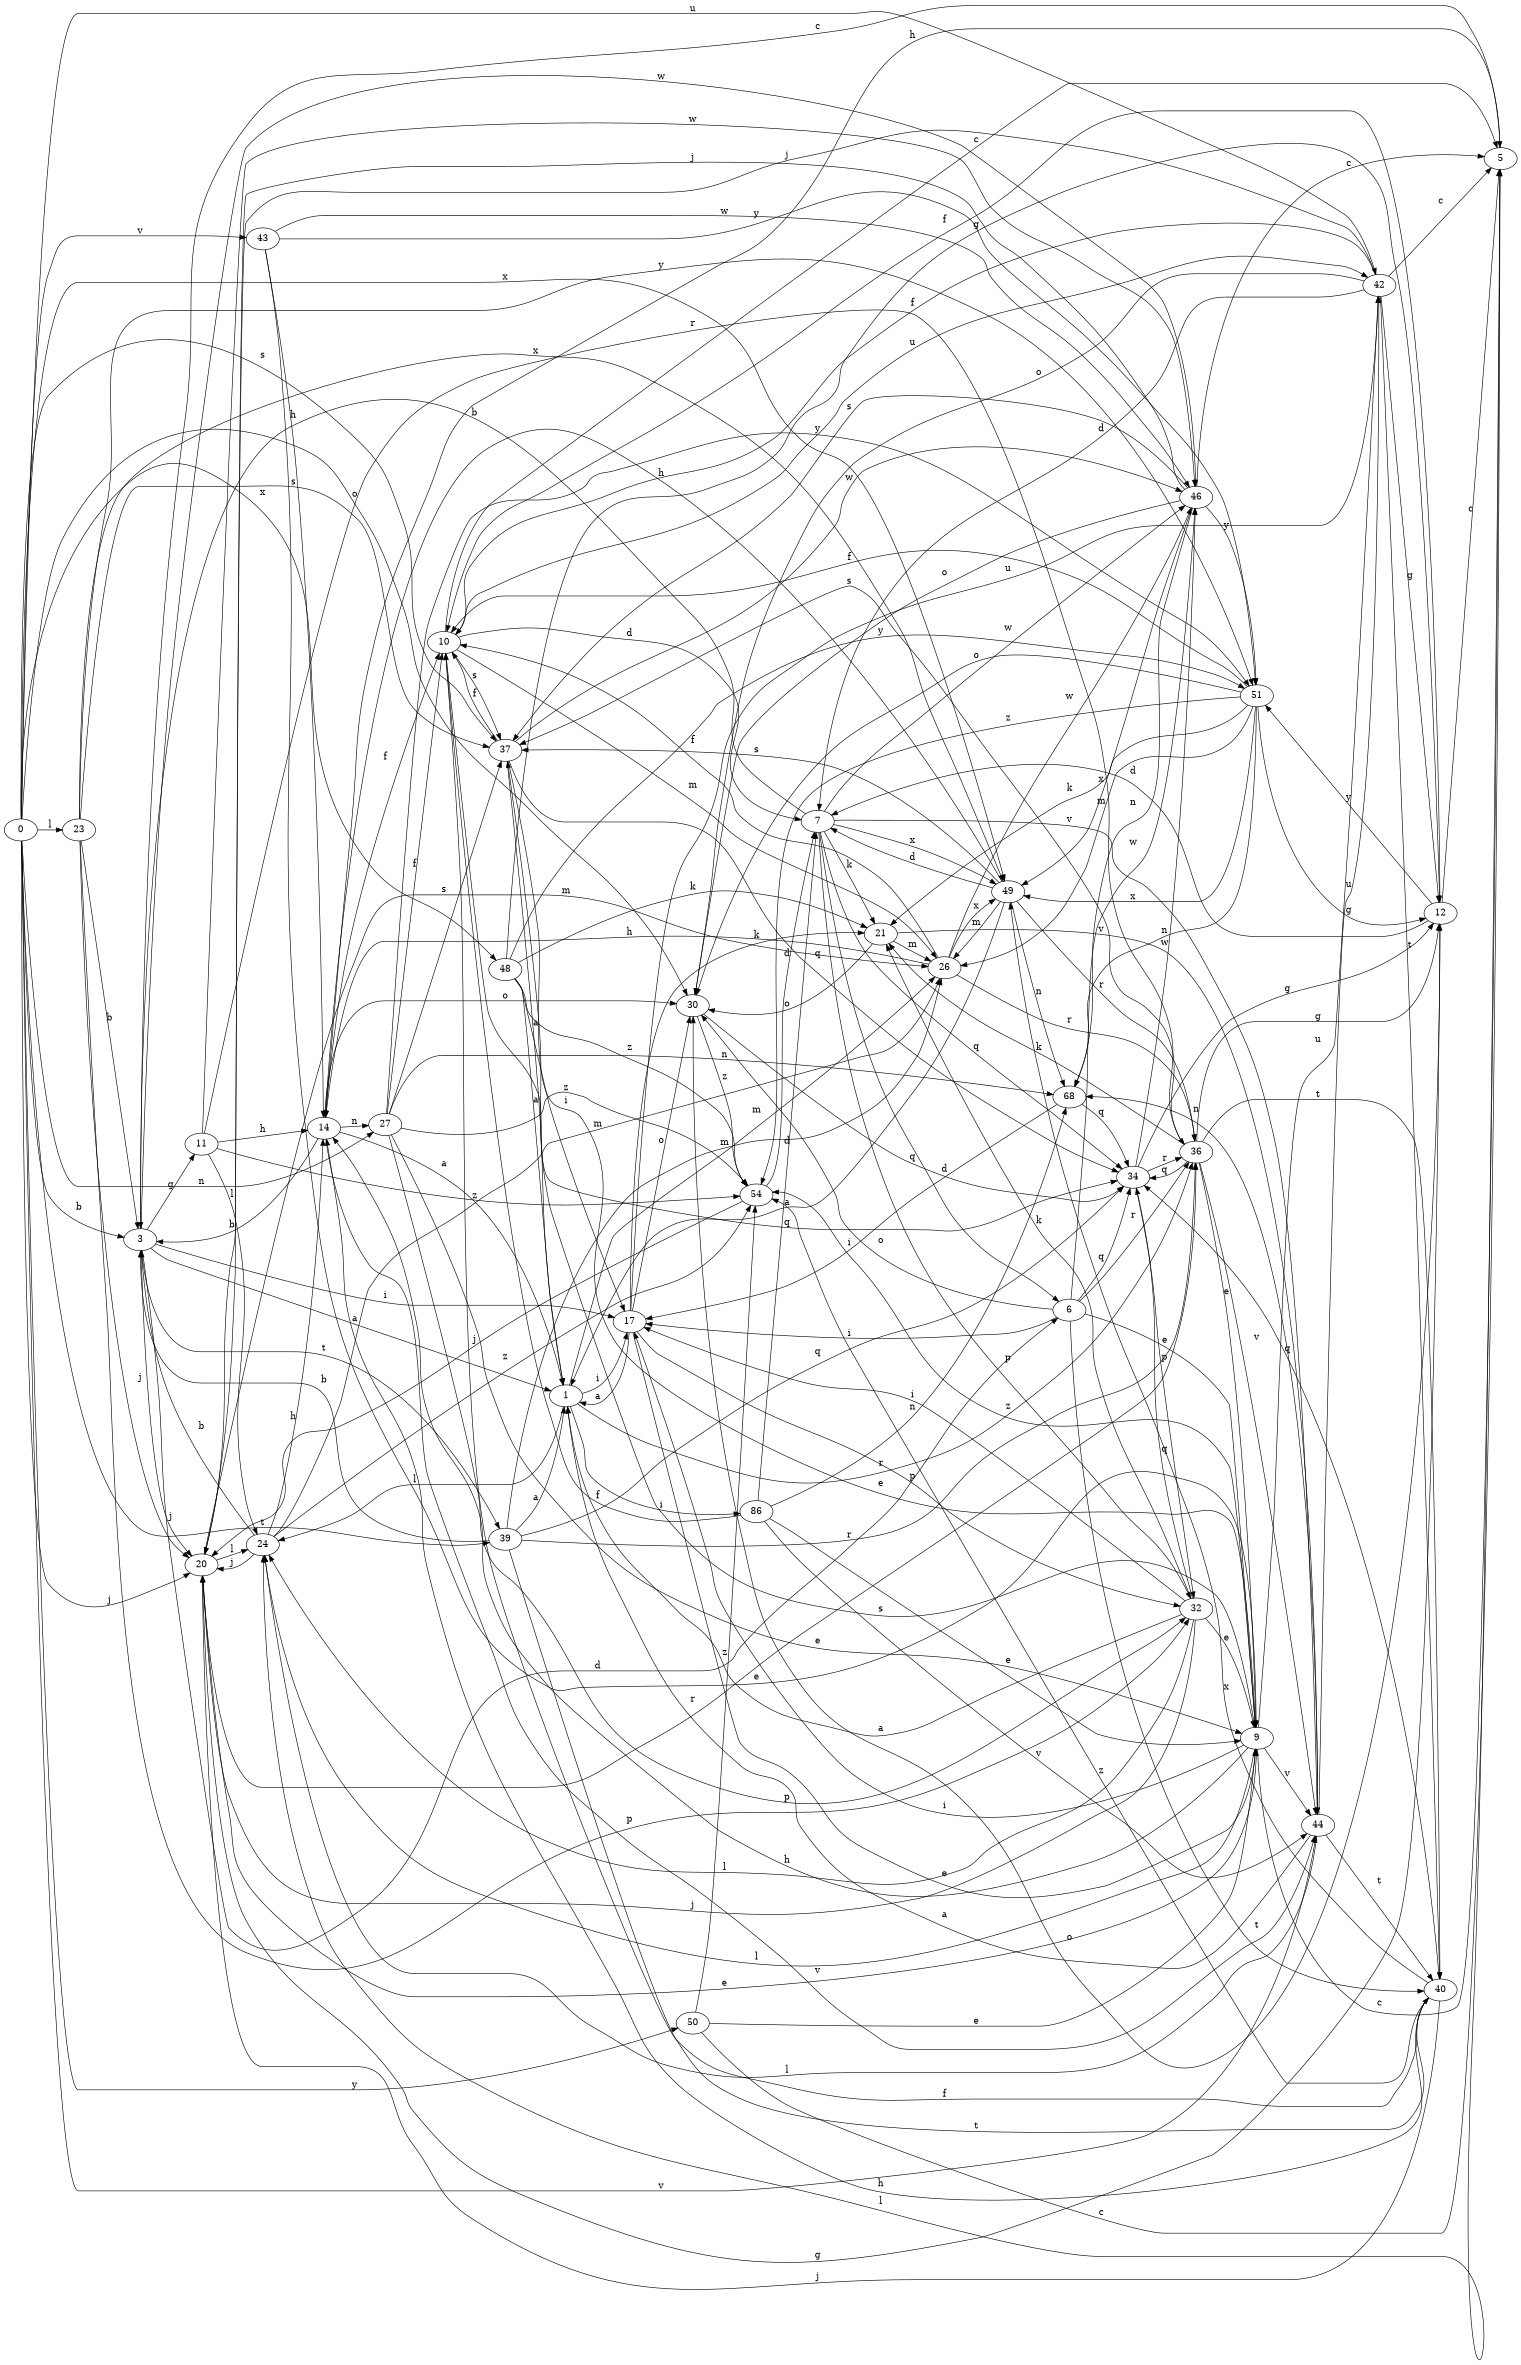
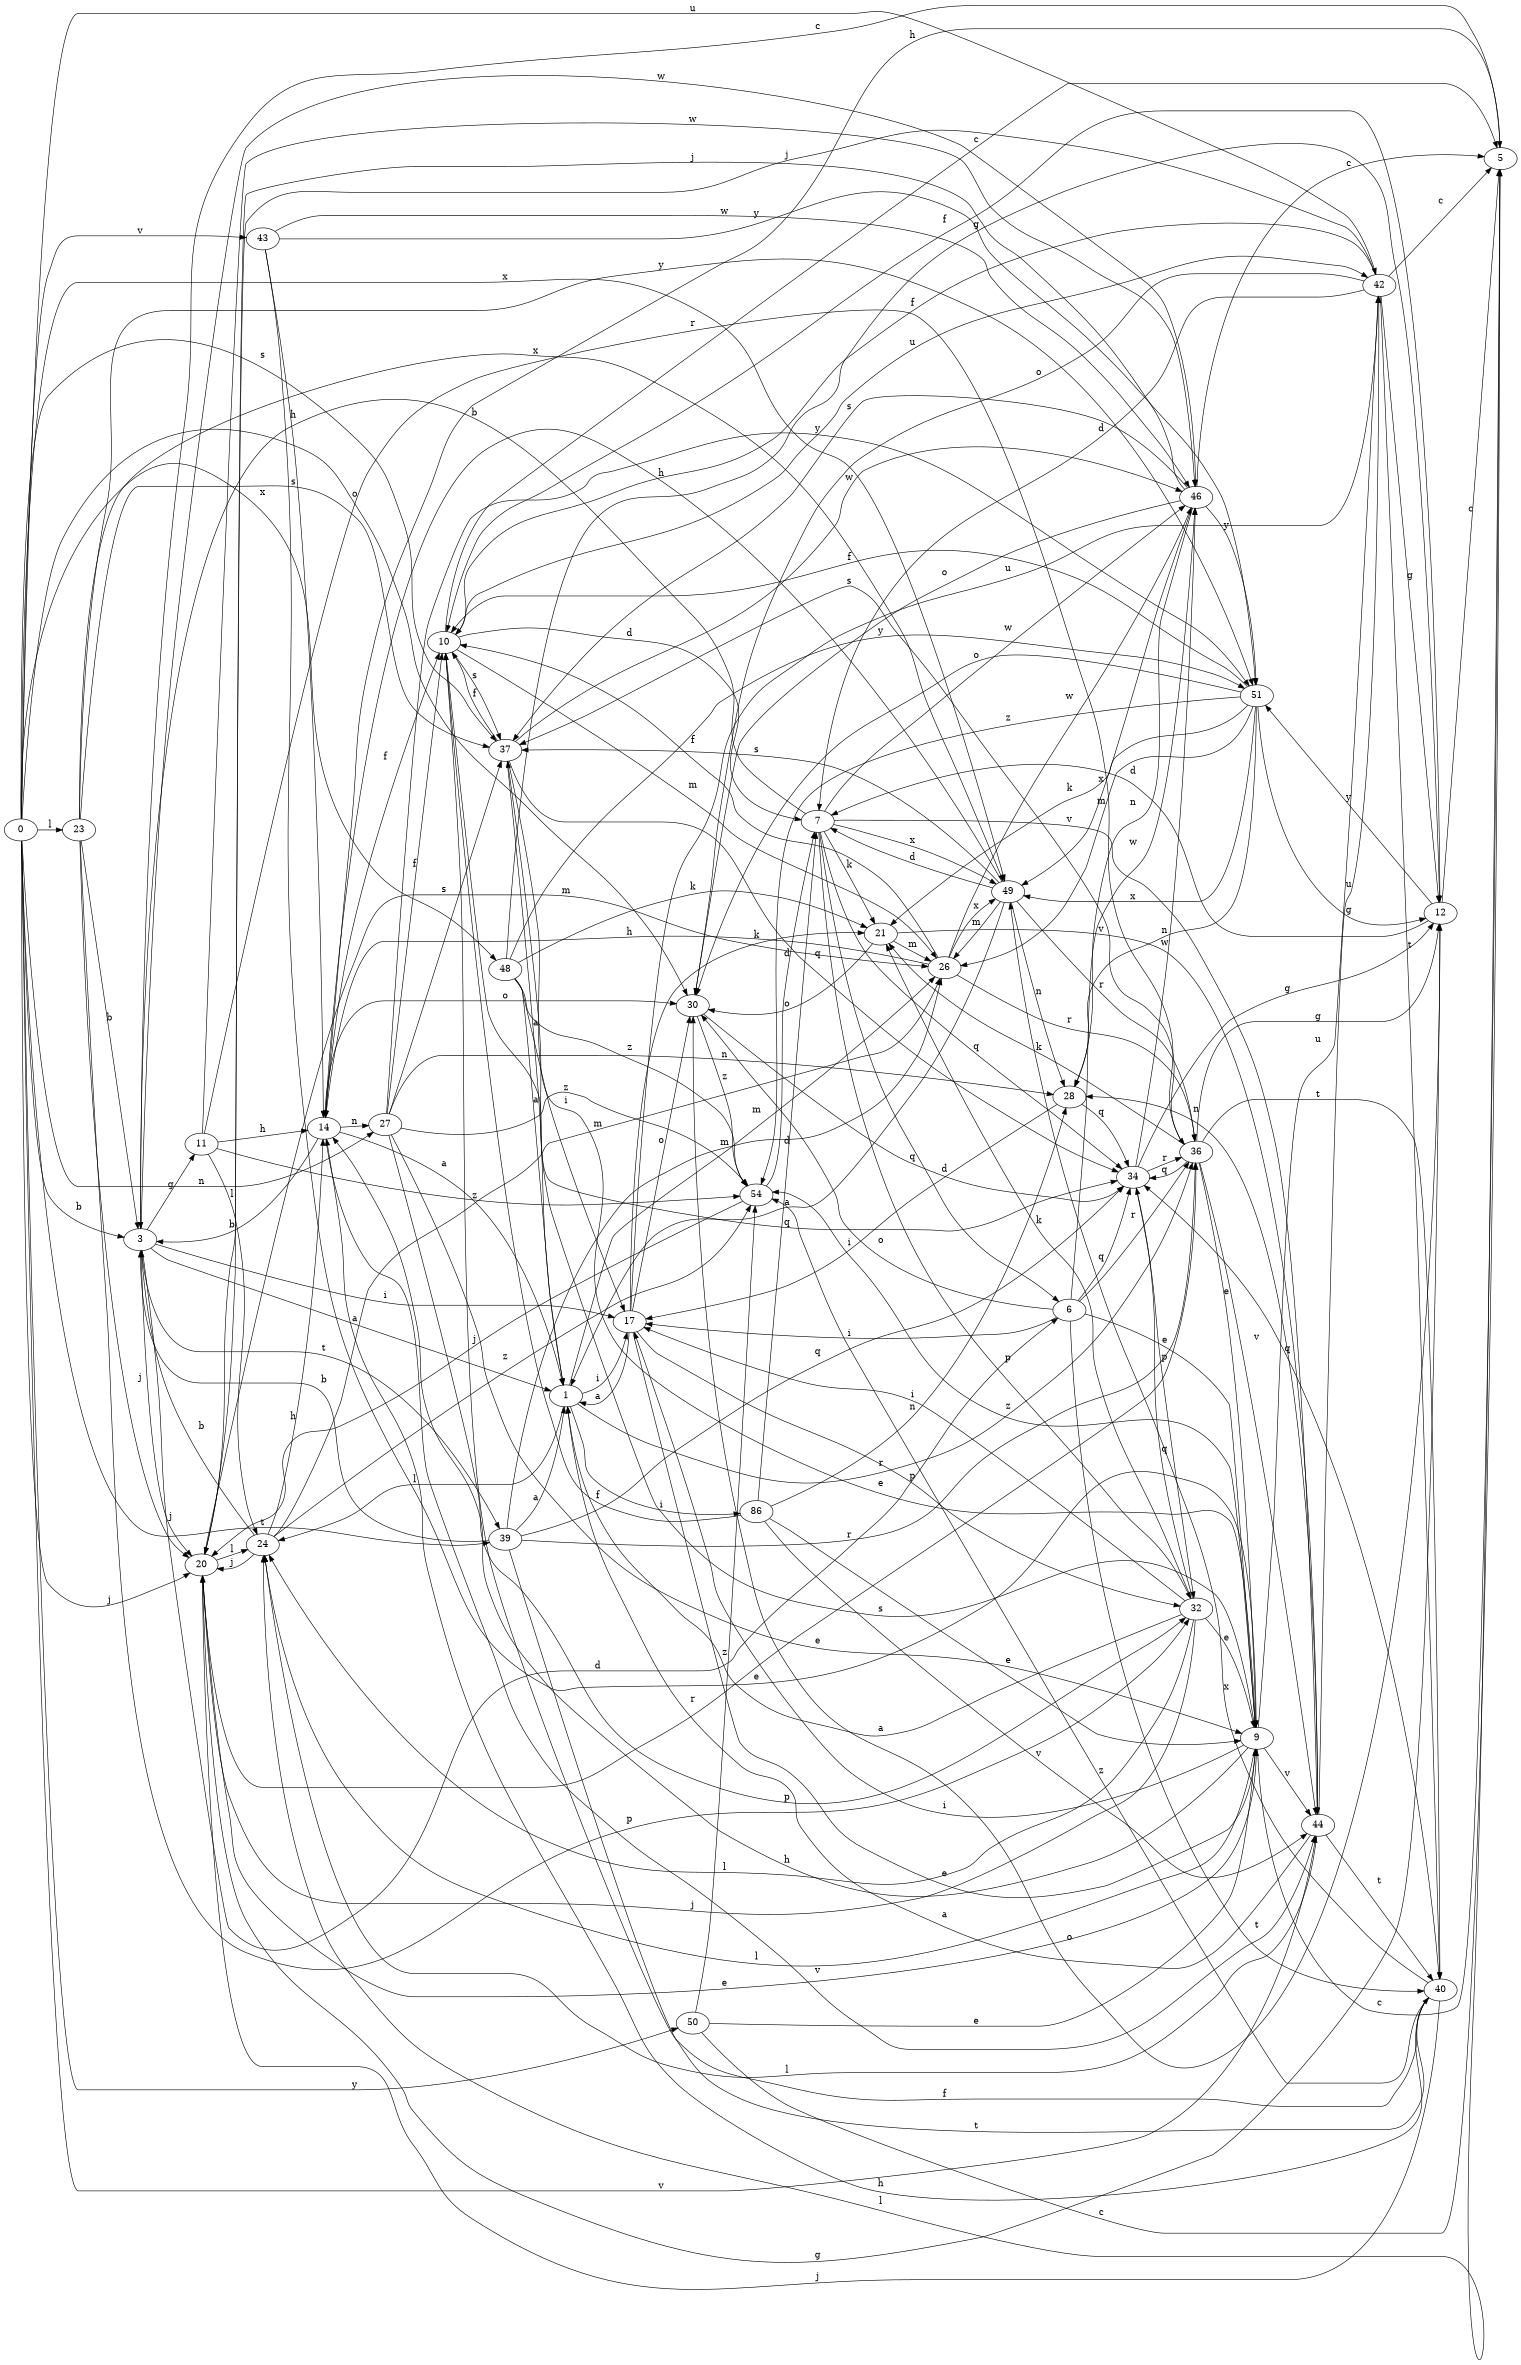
node "68": label "68" -> "28"
